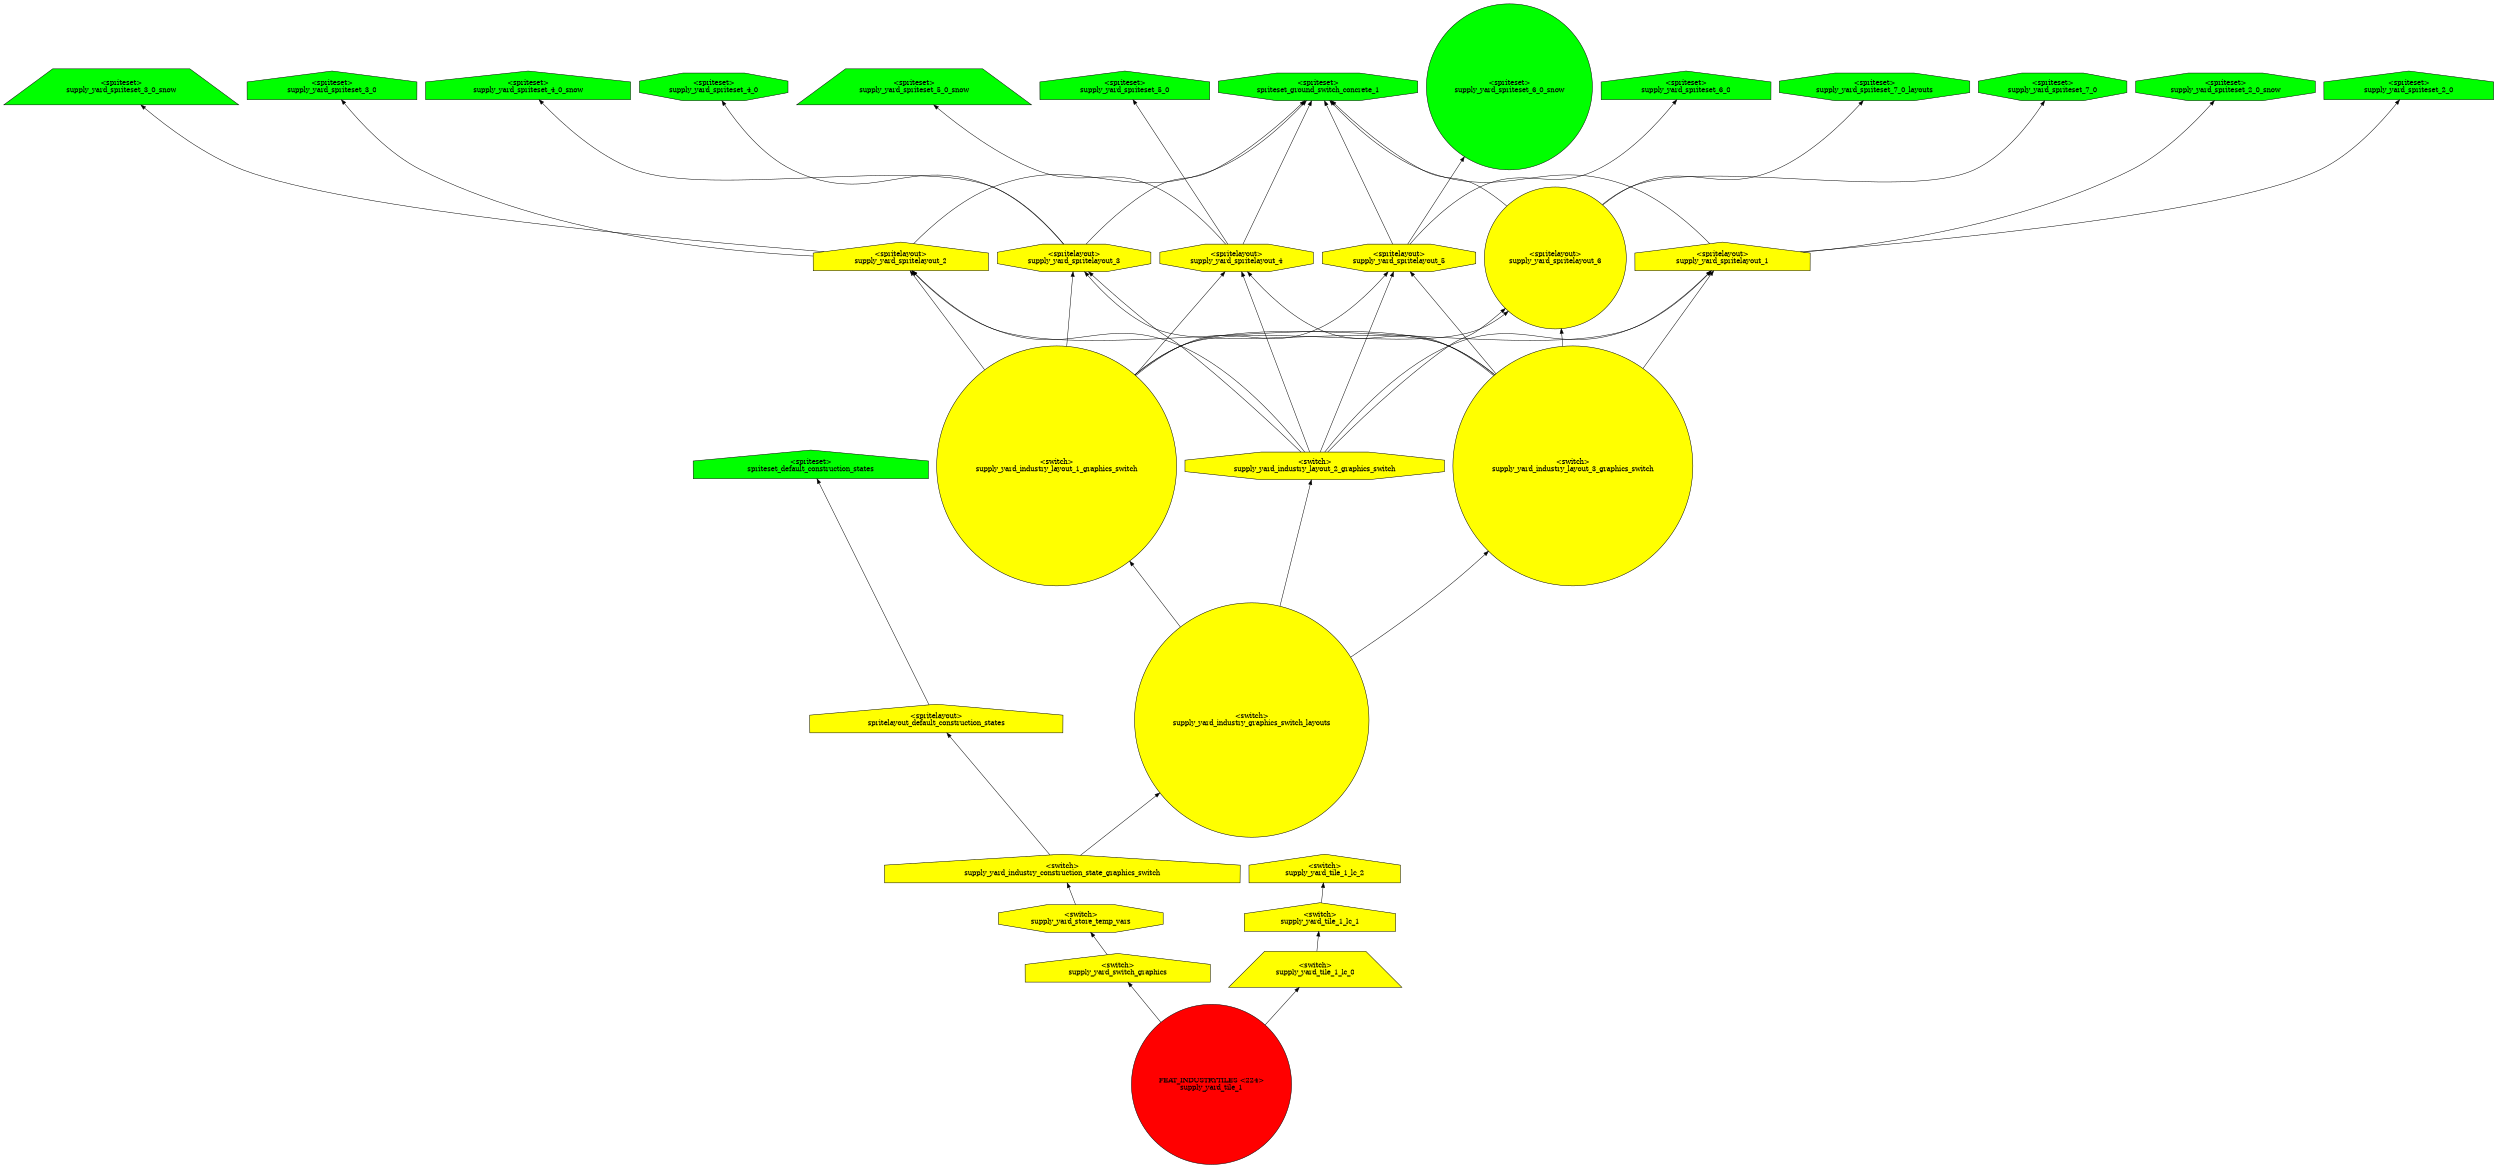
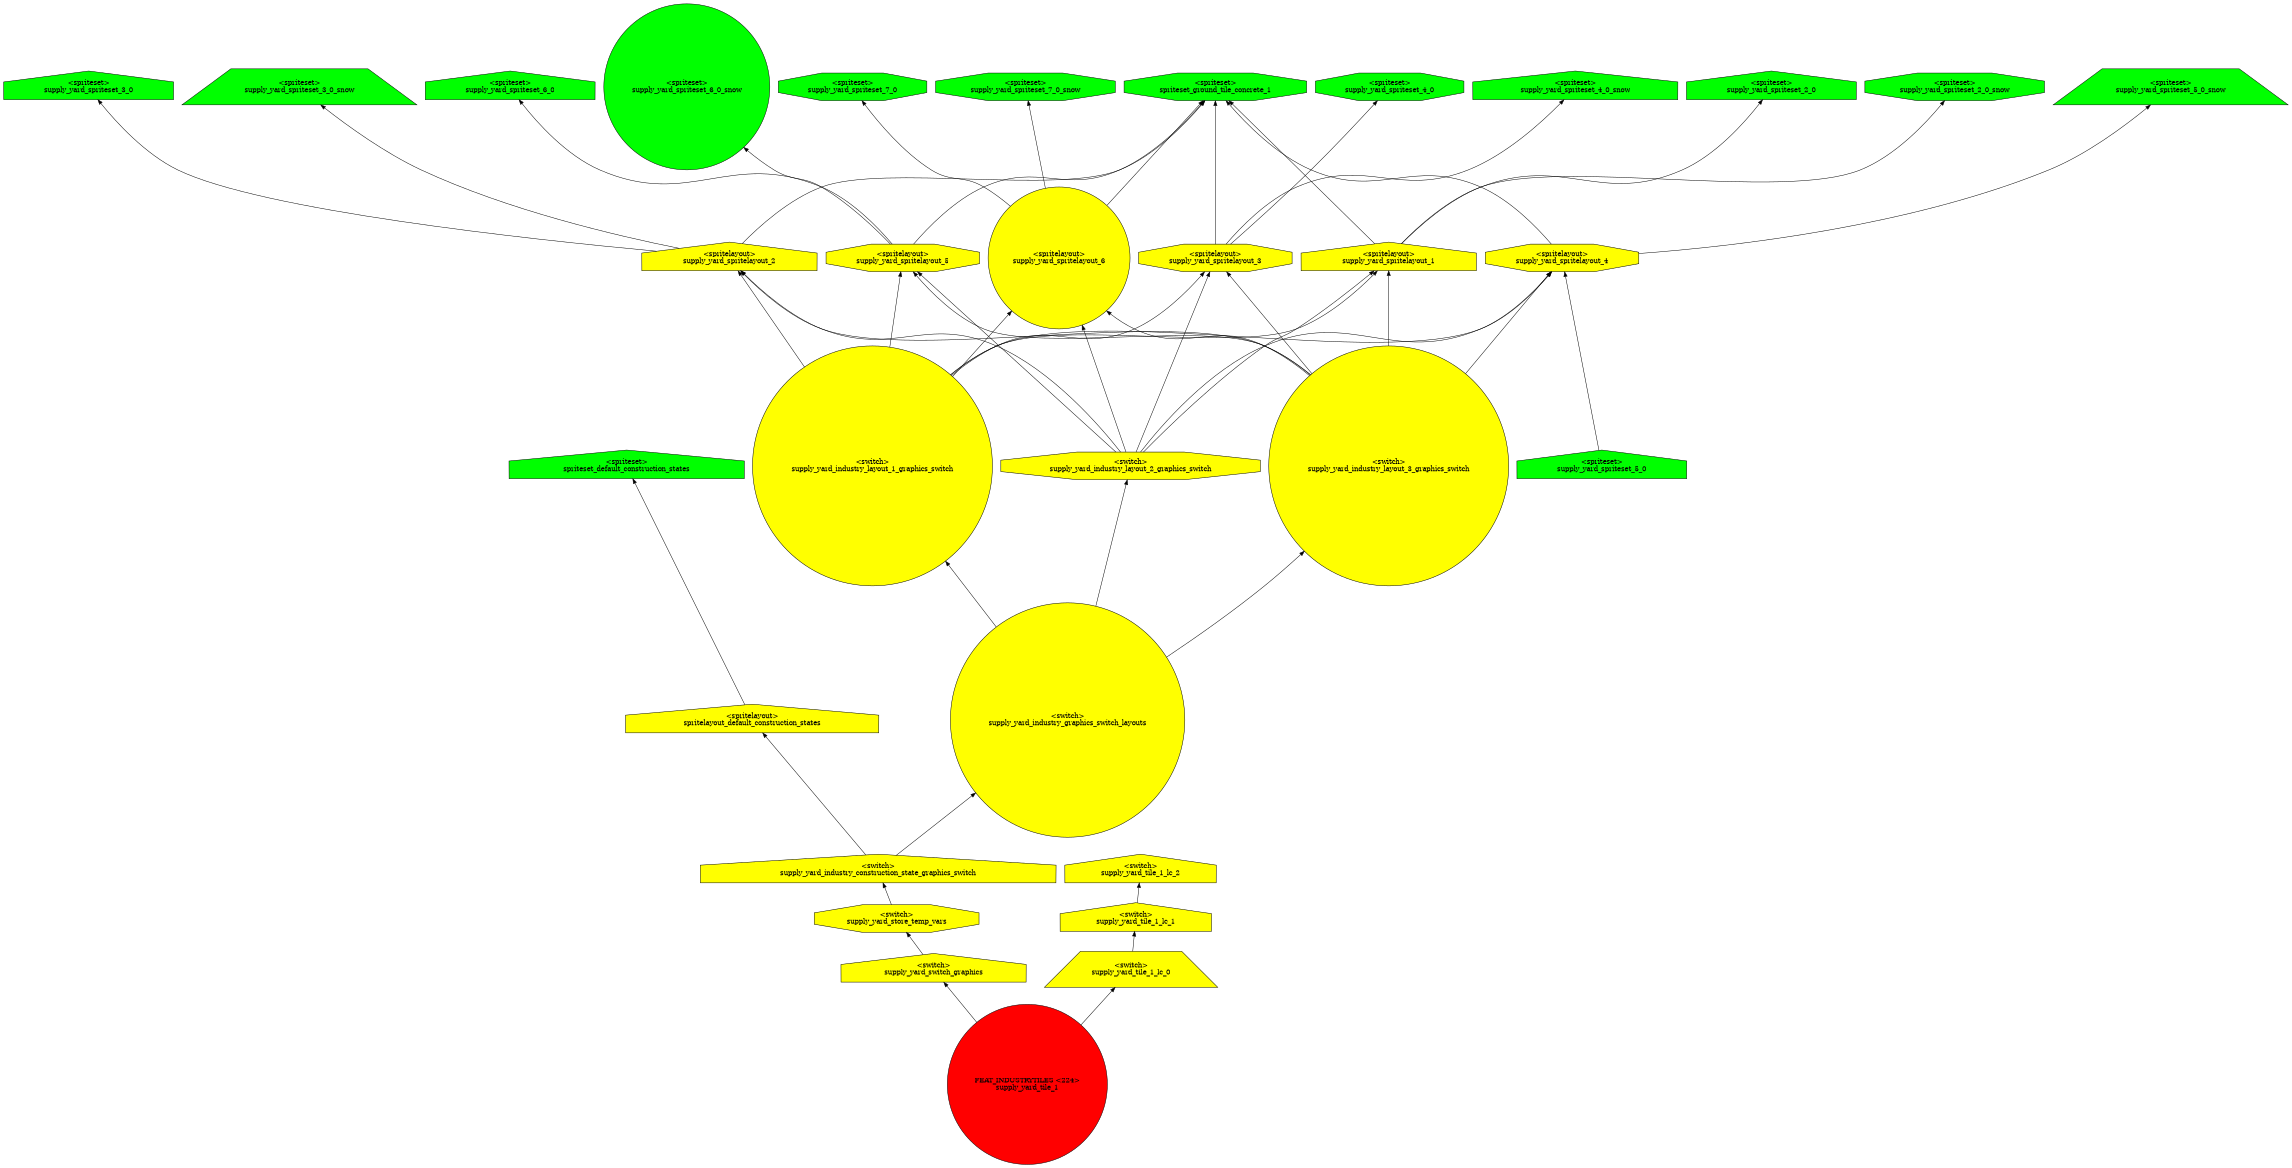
node "<spriteset> spriteset_ground_switch_concrete_1": label "<spriteset> spriteset_ground_switch_concrete_1" -> "<spriteset> spriteset_ground_tile_concrete_1"
node "<spriteset> supply_yard_spriteset_7_0_layouts": label "<spriteset> supply_yard_spriteset_7_0_layouts" -> "<spriteset> supply_yard_spriteset_7_0_snow"
edge "<spritelayout> supply_yard_spritelayout_4" -> "<spriteset> supply_yard_spriteset_5_0": reversed
